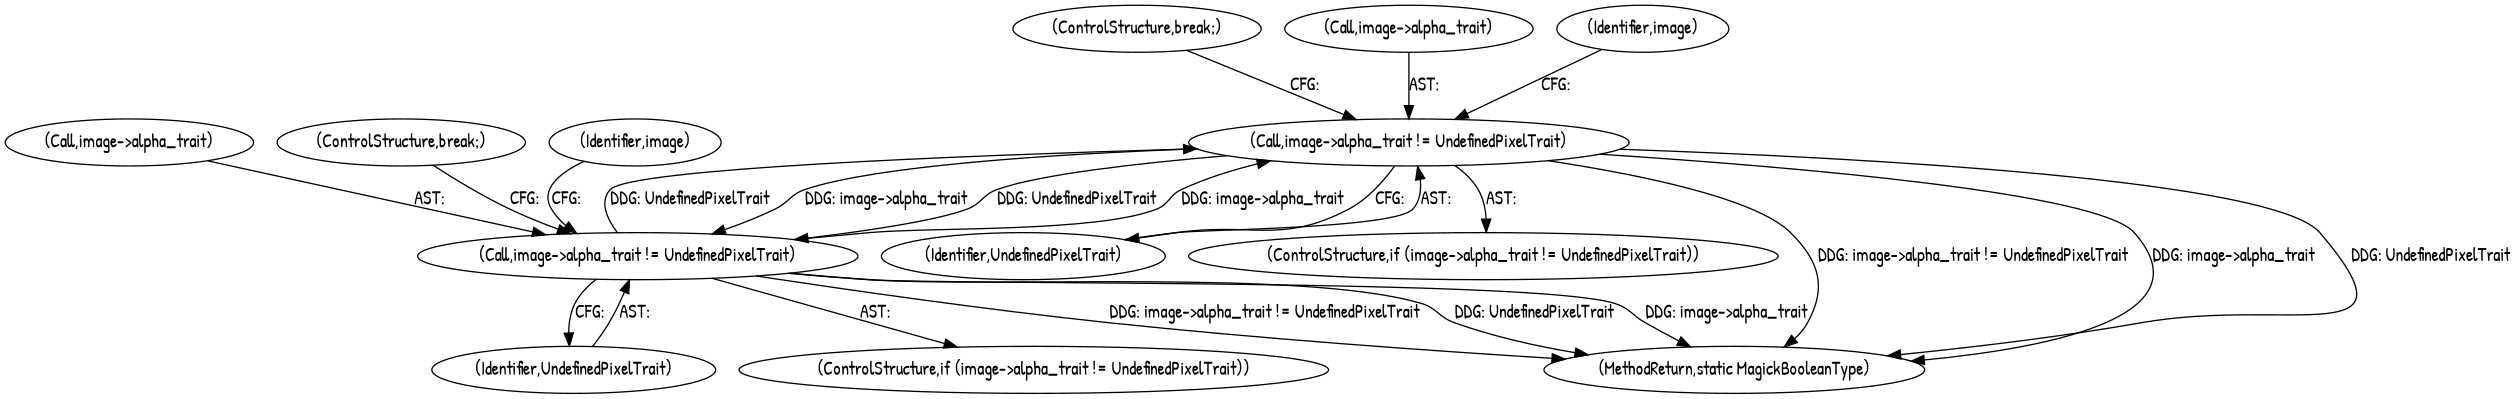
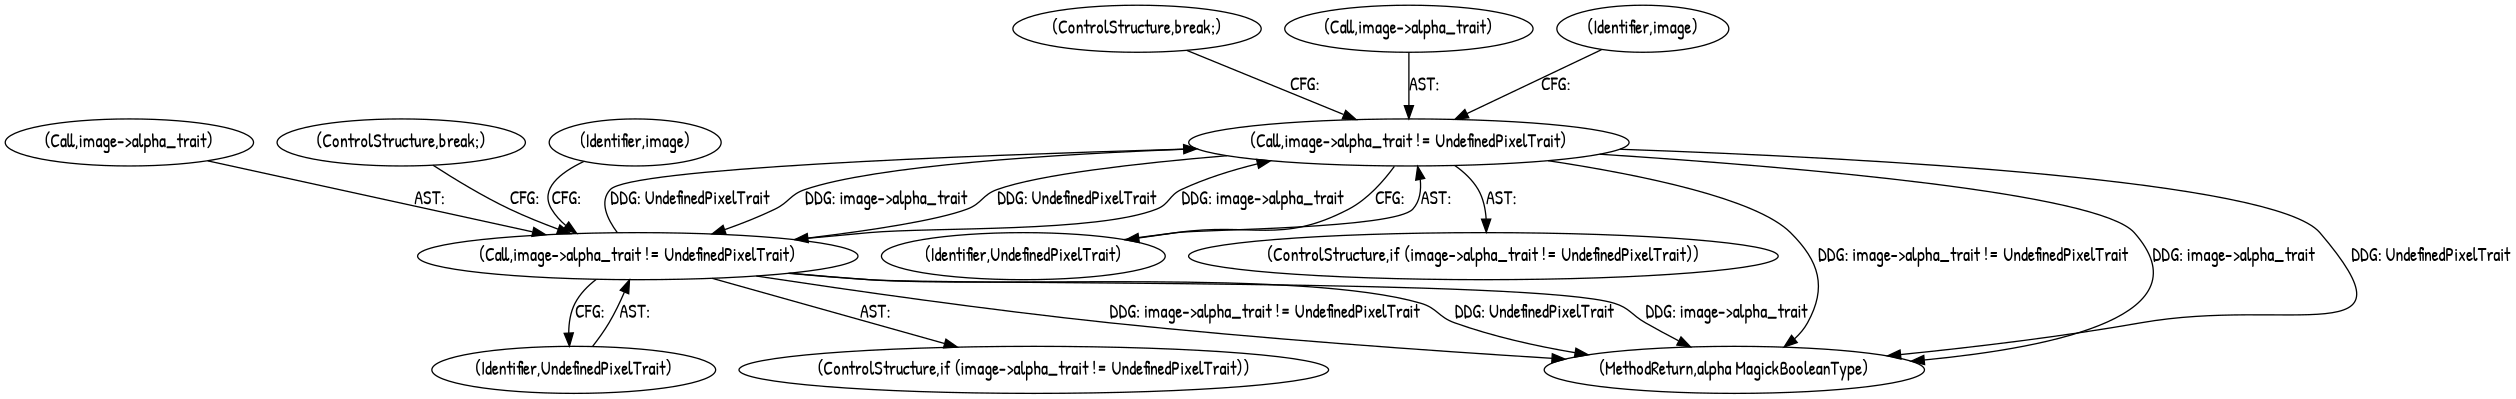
node "(MethodReturn,static MagickBooleanType)": label "(MethodReturn,static MagickBooleanType)" -> "(MethodReturn,alpha MagickBooleanType)"
